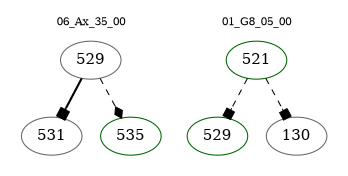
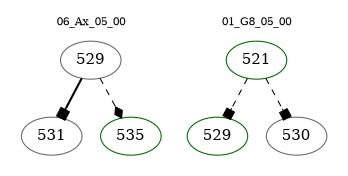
cluster "06_Ax_35_00": label "06_Ax_35_00" -> "06_Ax_05_00"
node "130": label "130" -> "530"
